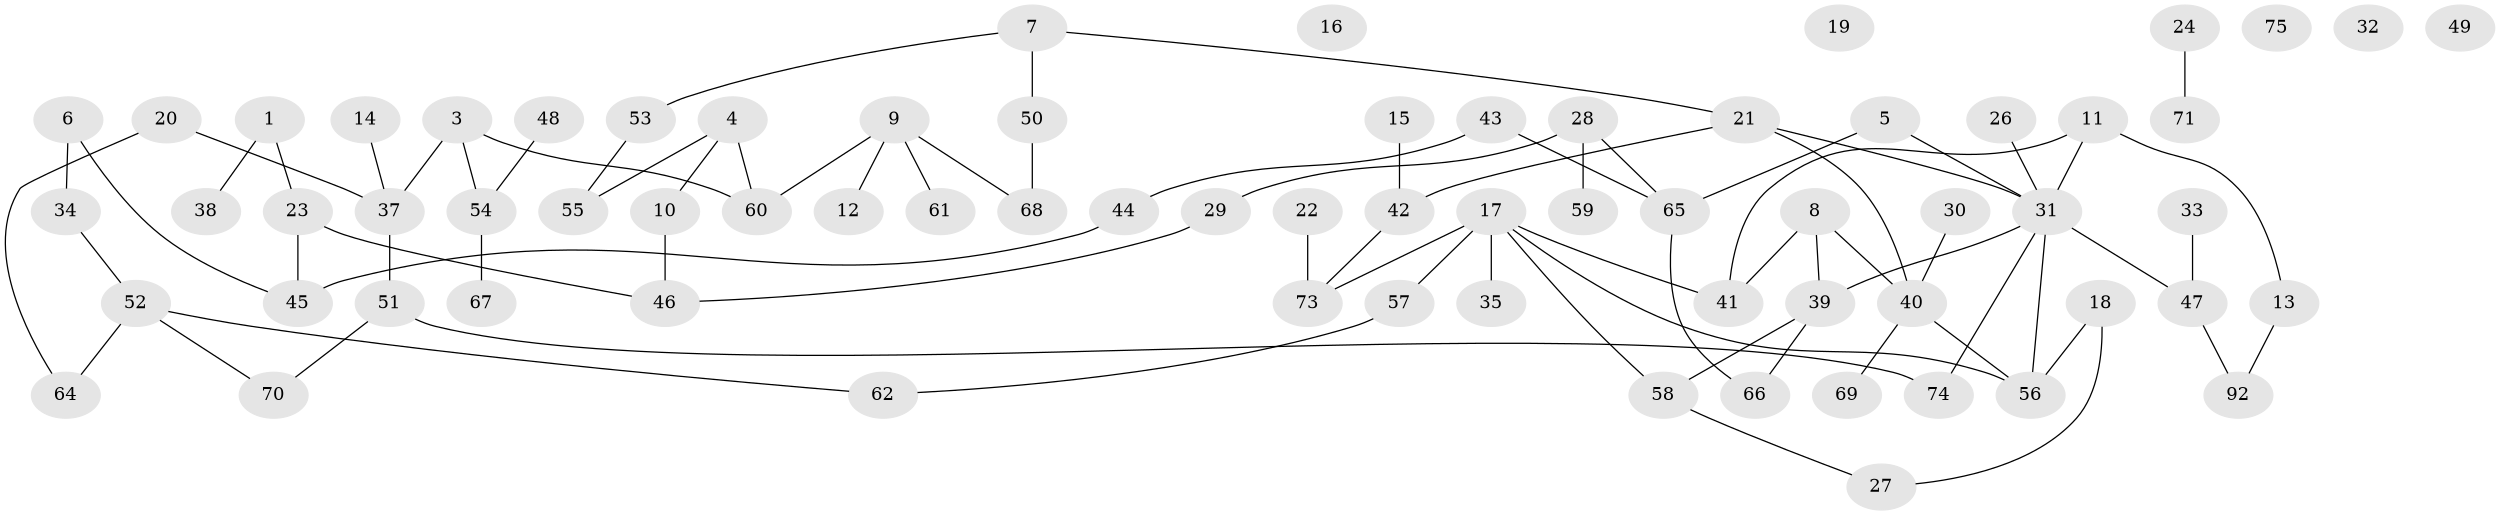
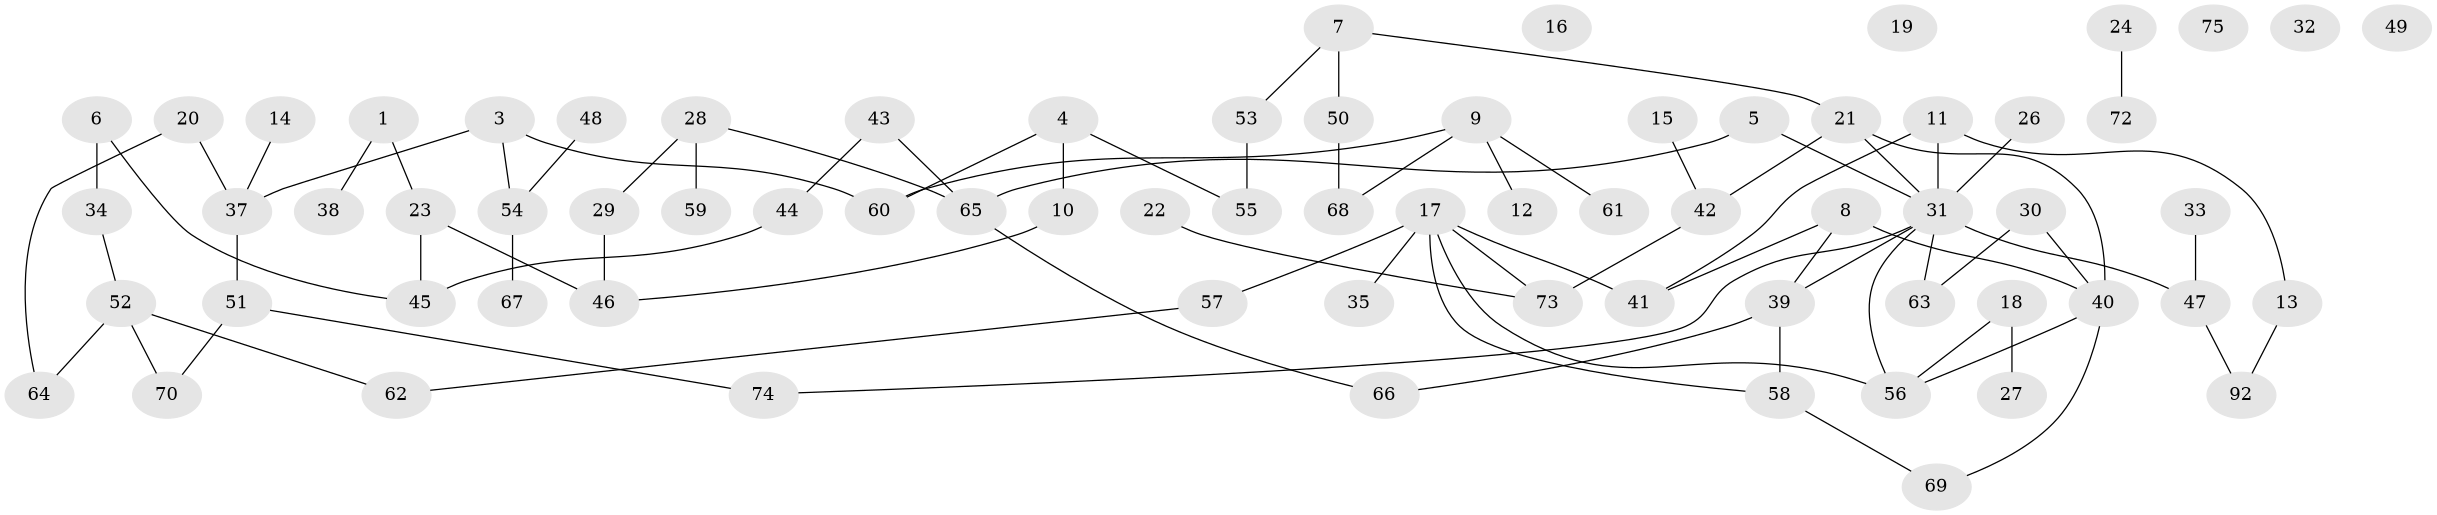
node "71": label "71" -> "72"
node "63": added
edge "58" -- "27": now "58" -- "69"
